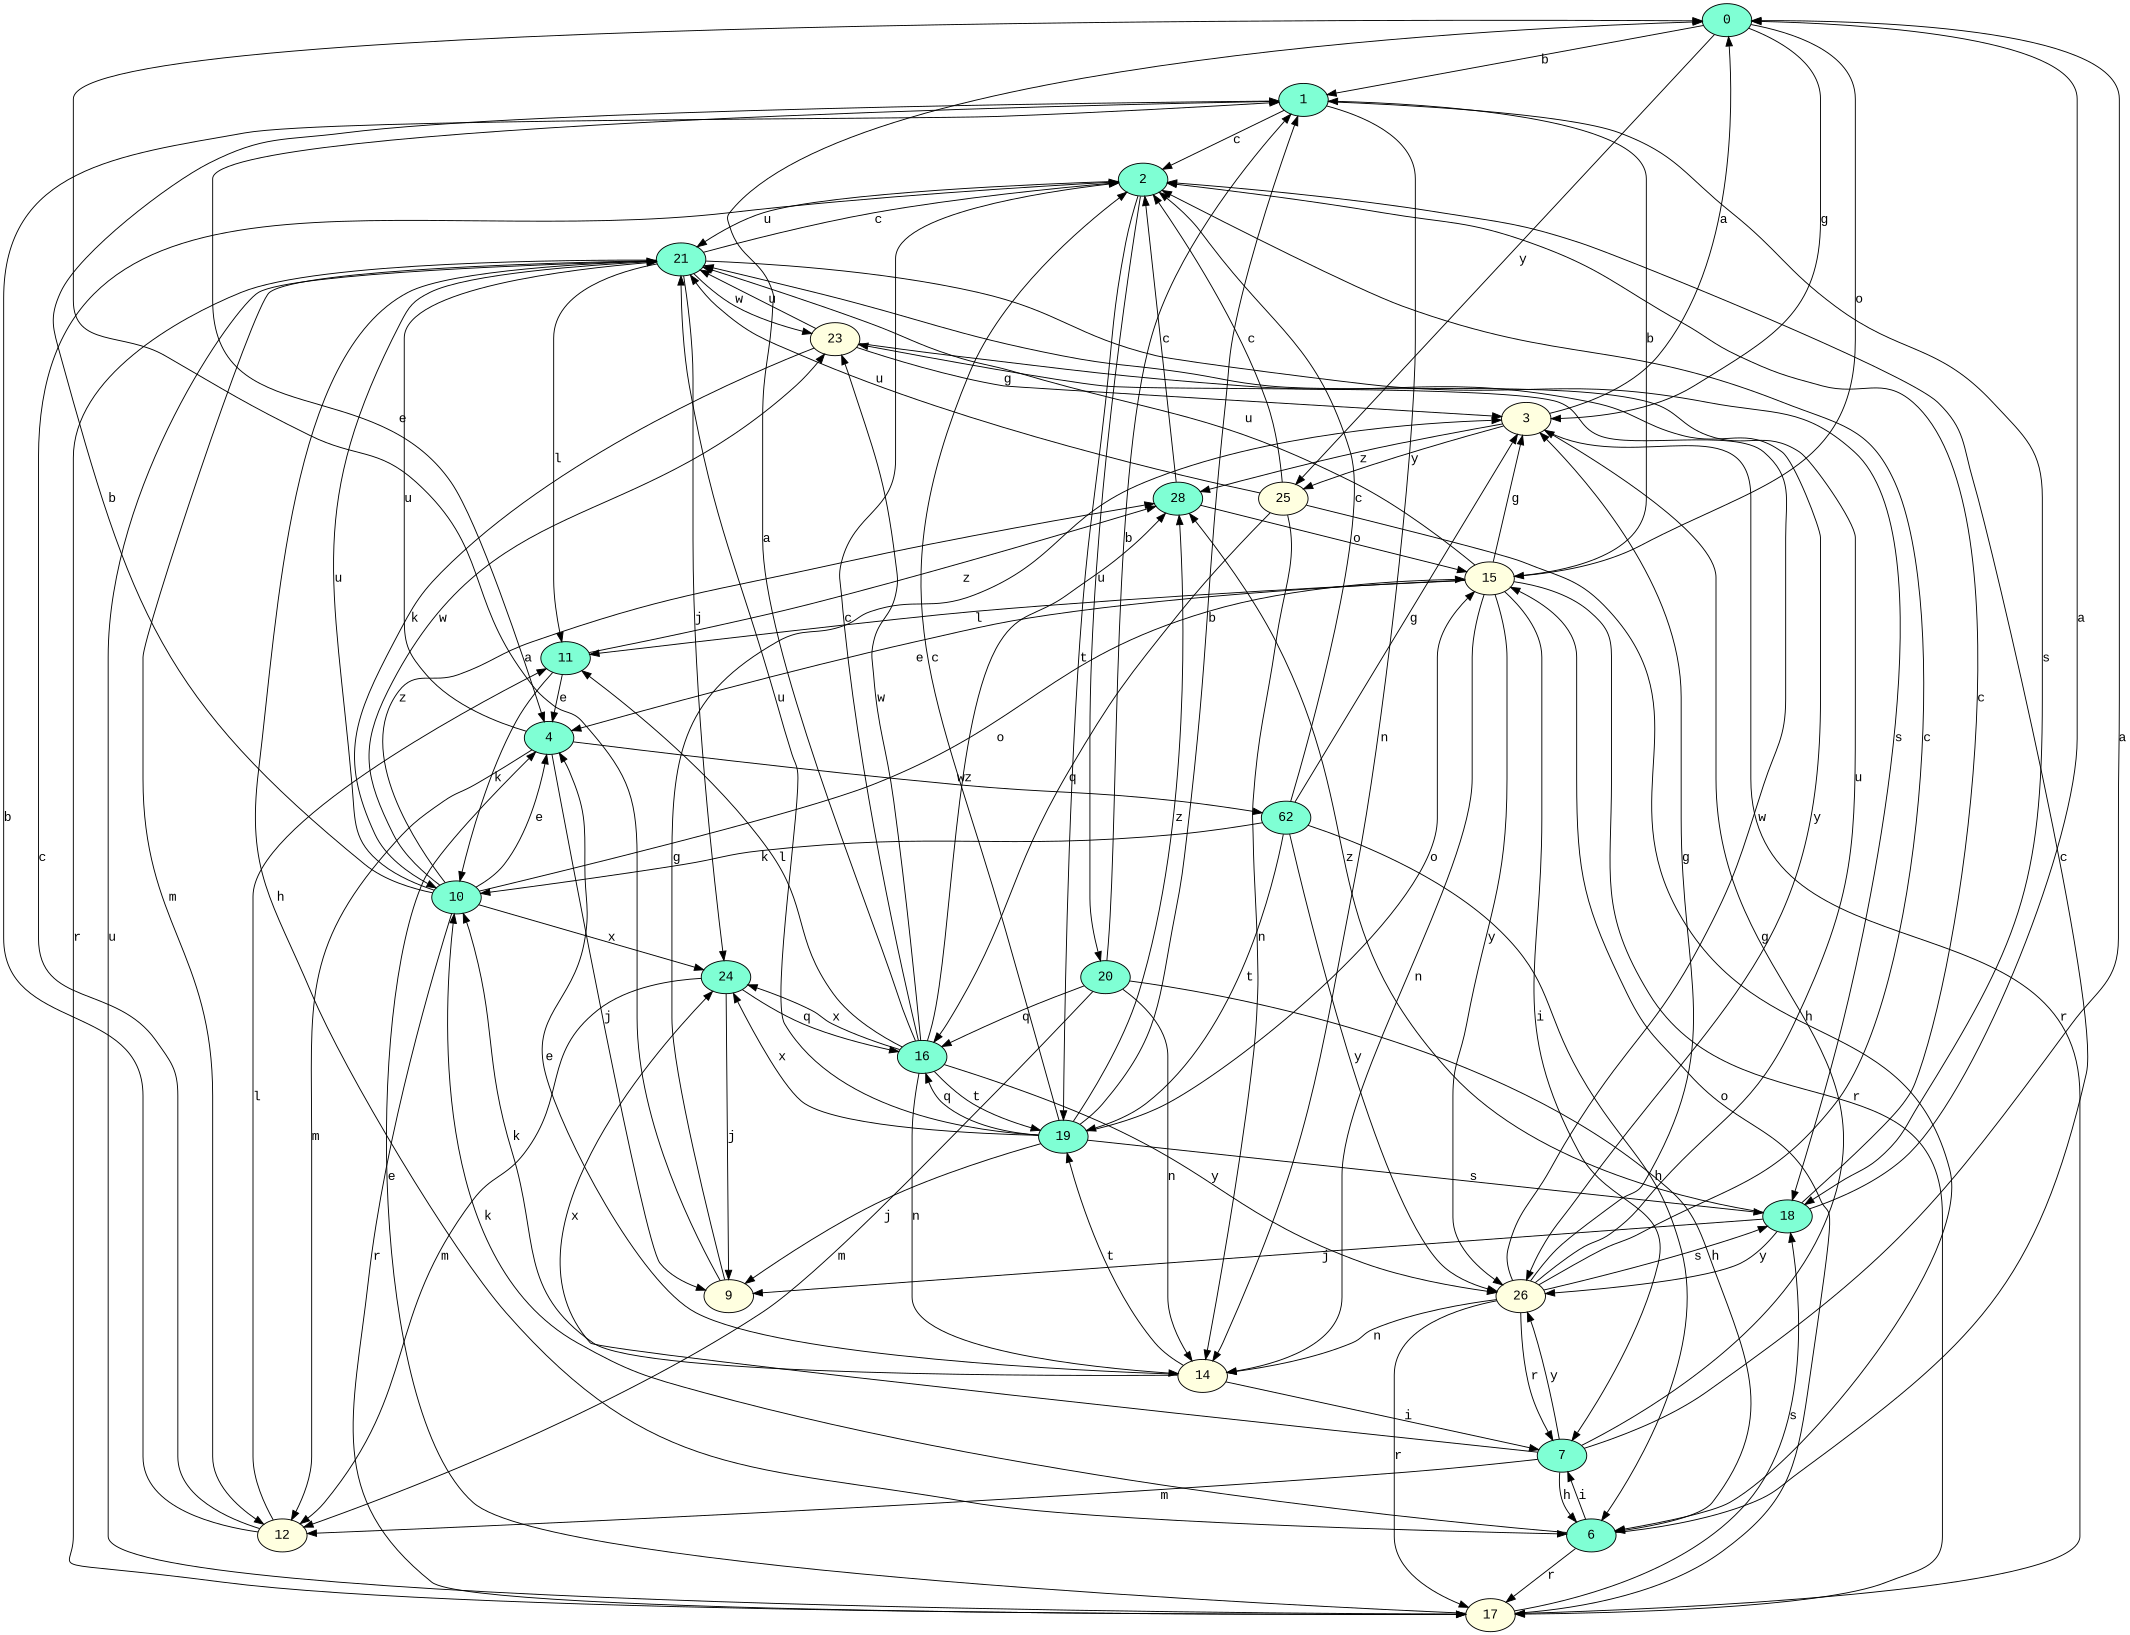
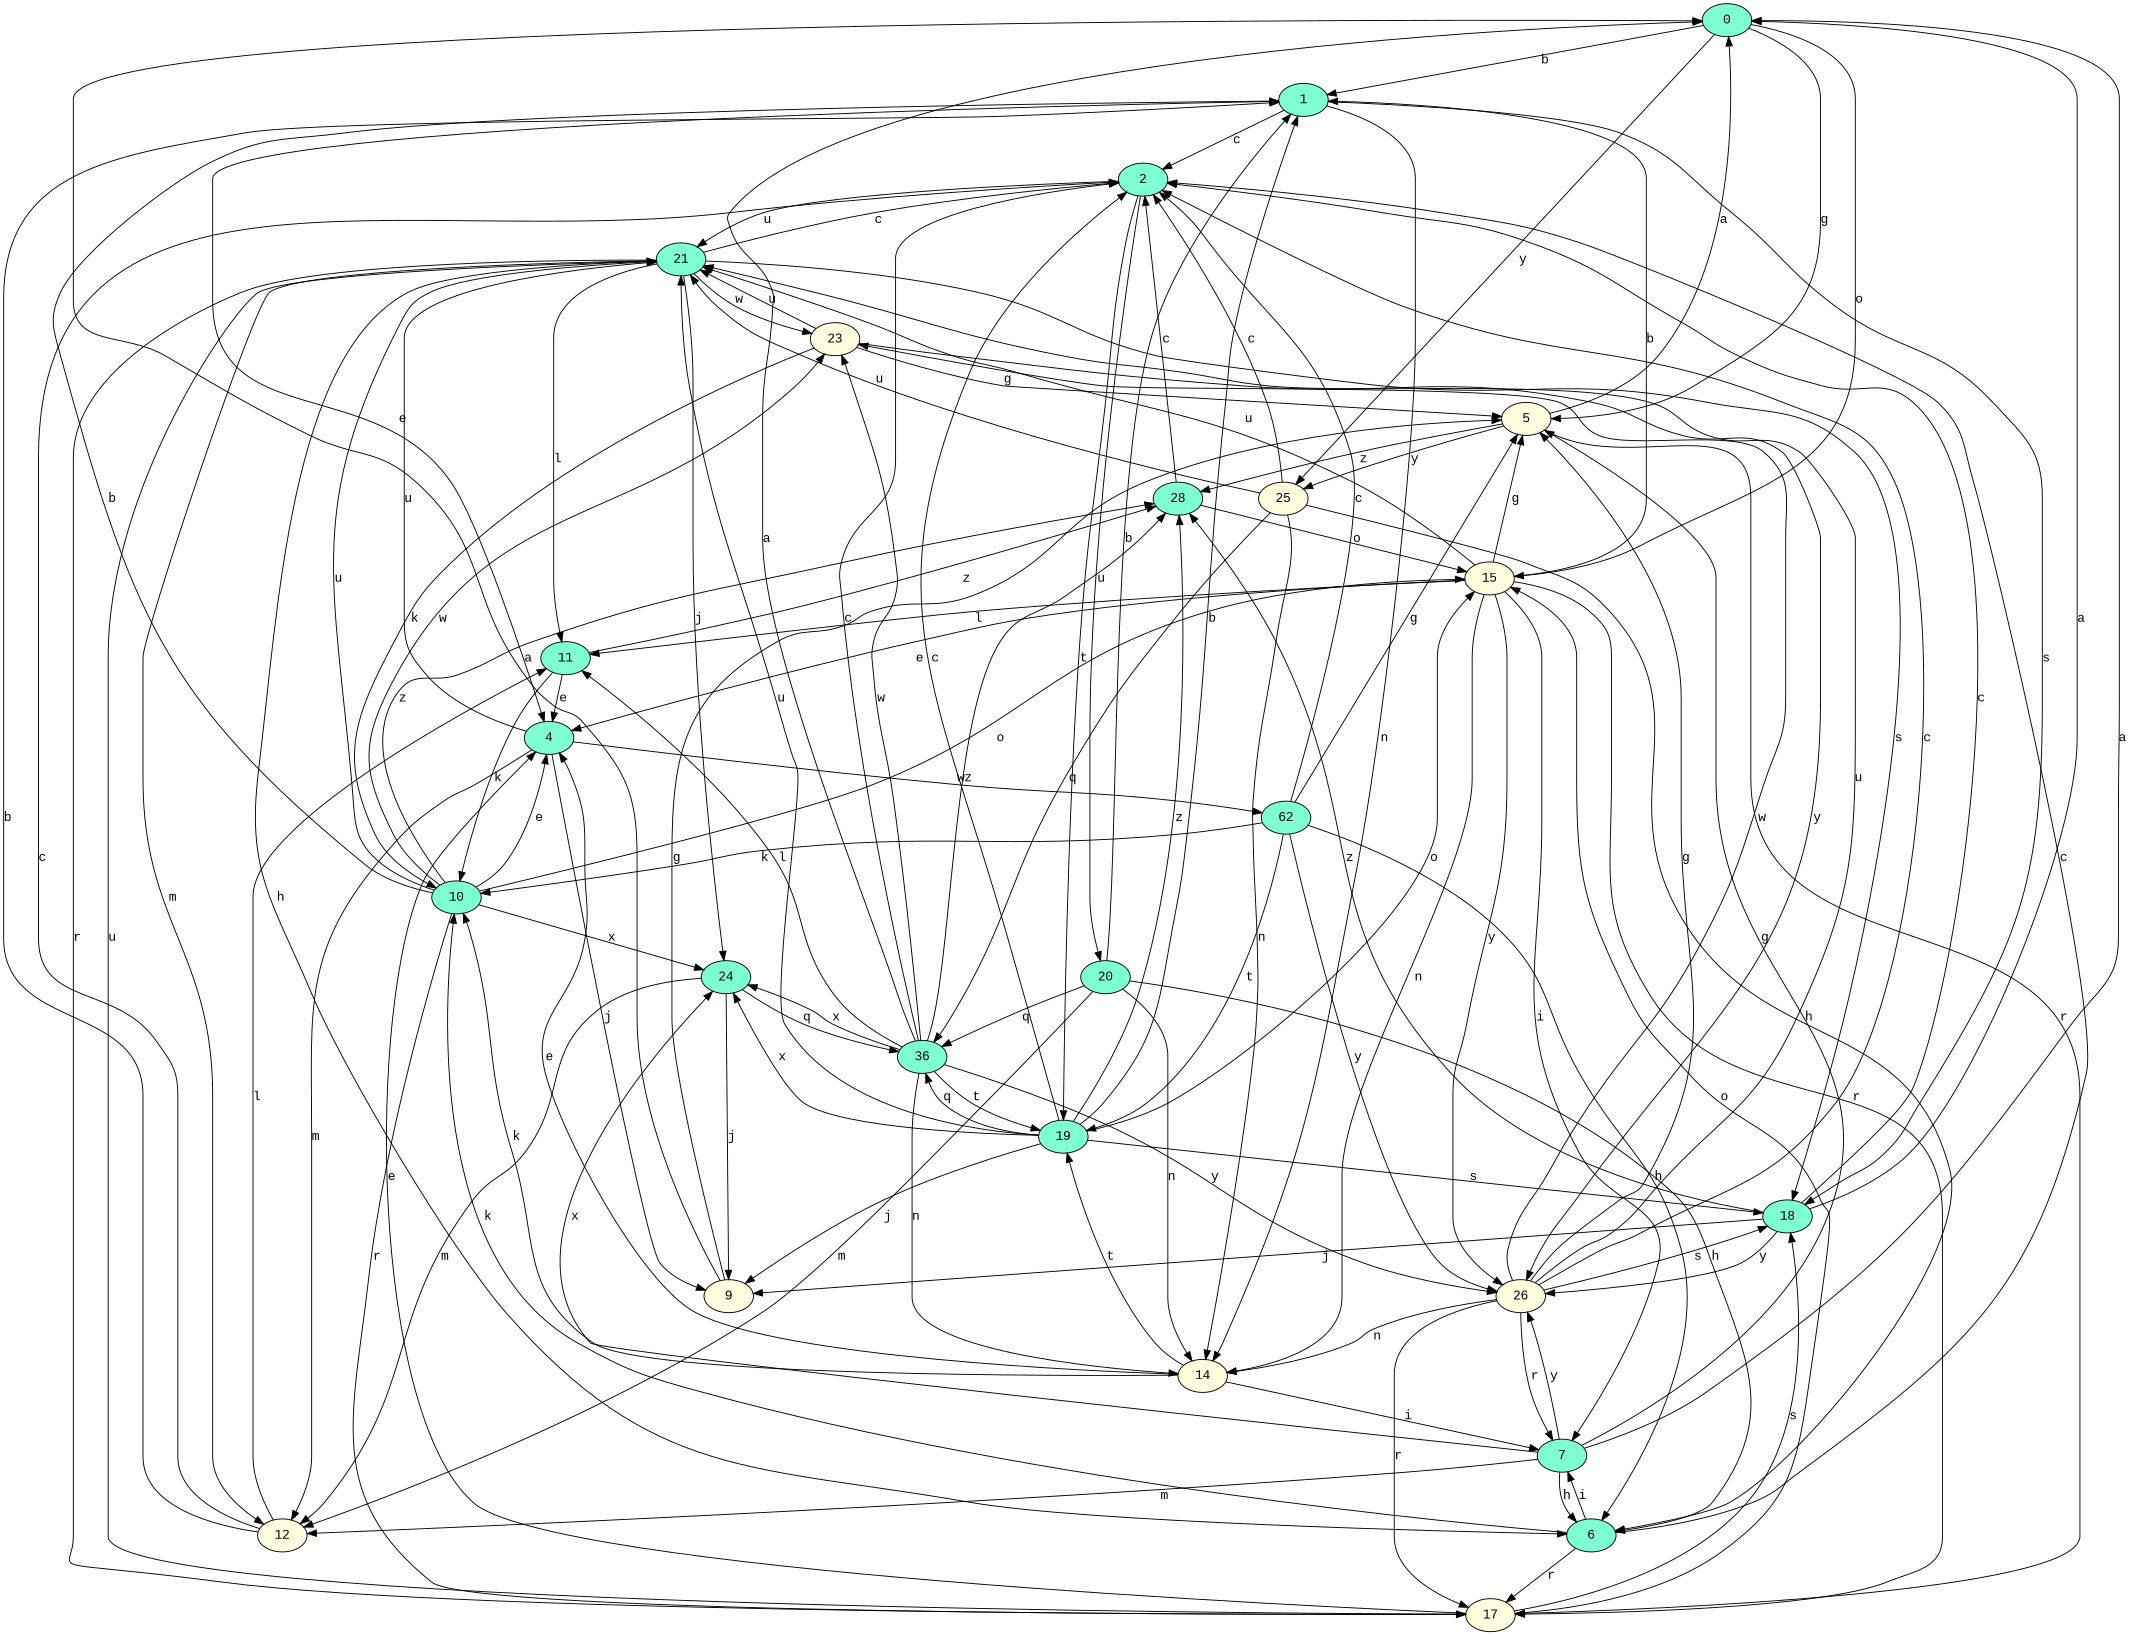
node "3": label "3" -> "5"
node "16": label "16" -> "36"
